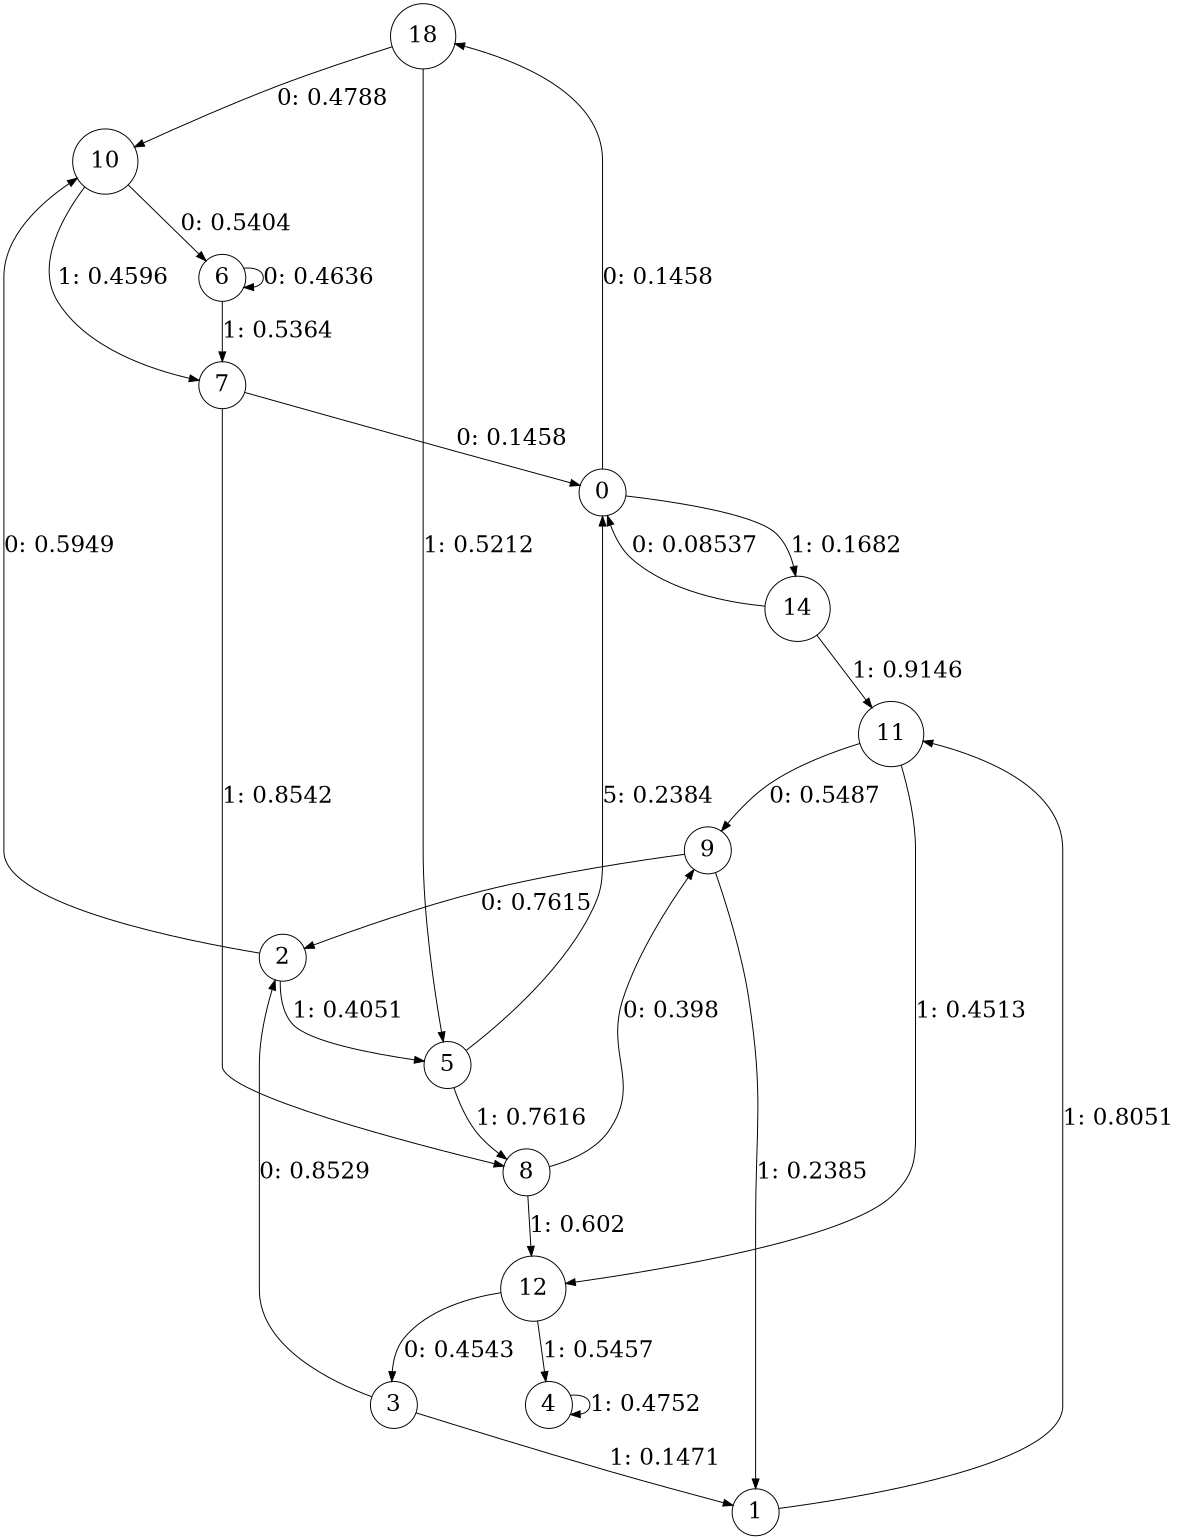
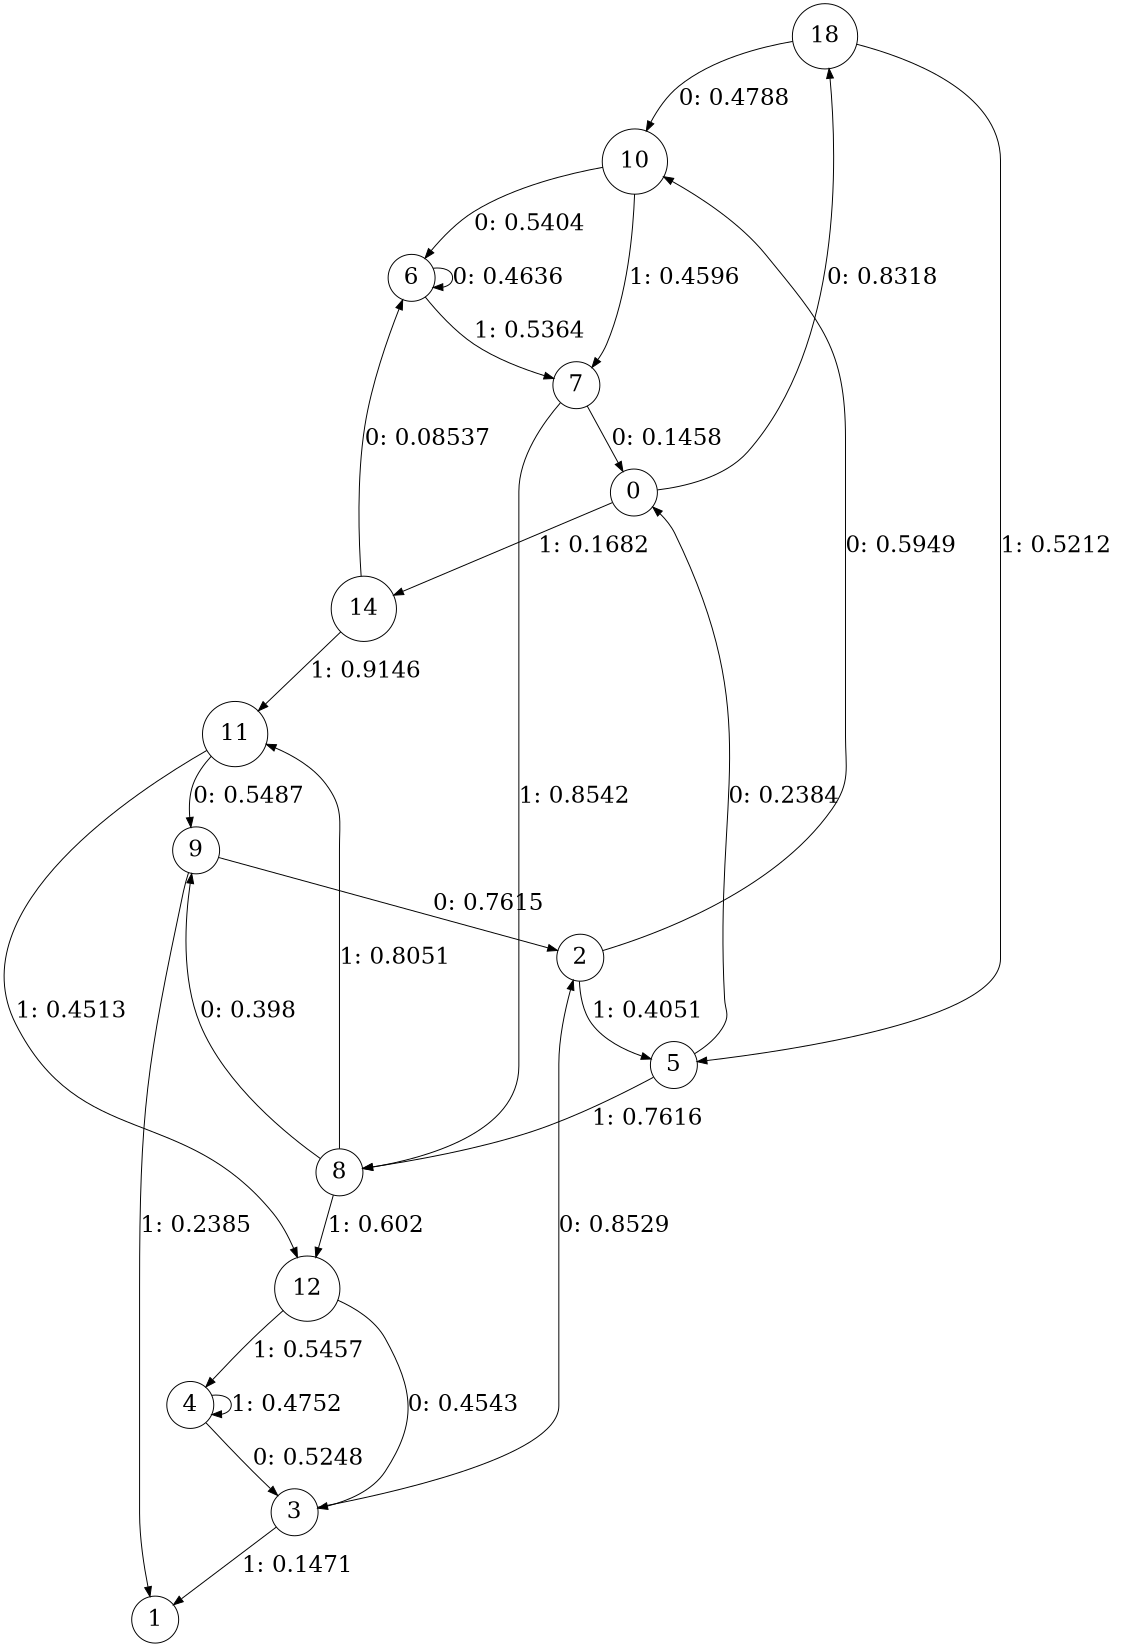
edge "0" -> "18": label "0: 0.1458   " -> "0: 0.8318   "
edge "14" -> "0": now "14" -> "6"
edge "5" -> "0": label "5: 0.2384   " -> "0: 0.2384   "
edge "1" -> "11": now "8" -> "11"
edge "4" -> "3": added, label "0: 0.5248"
